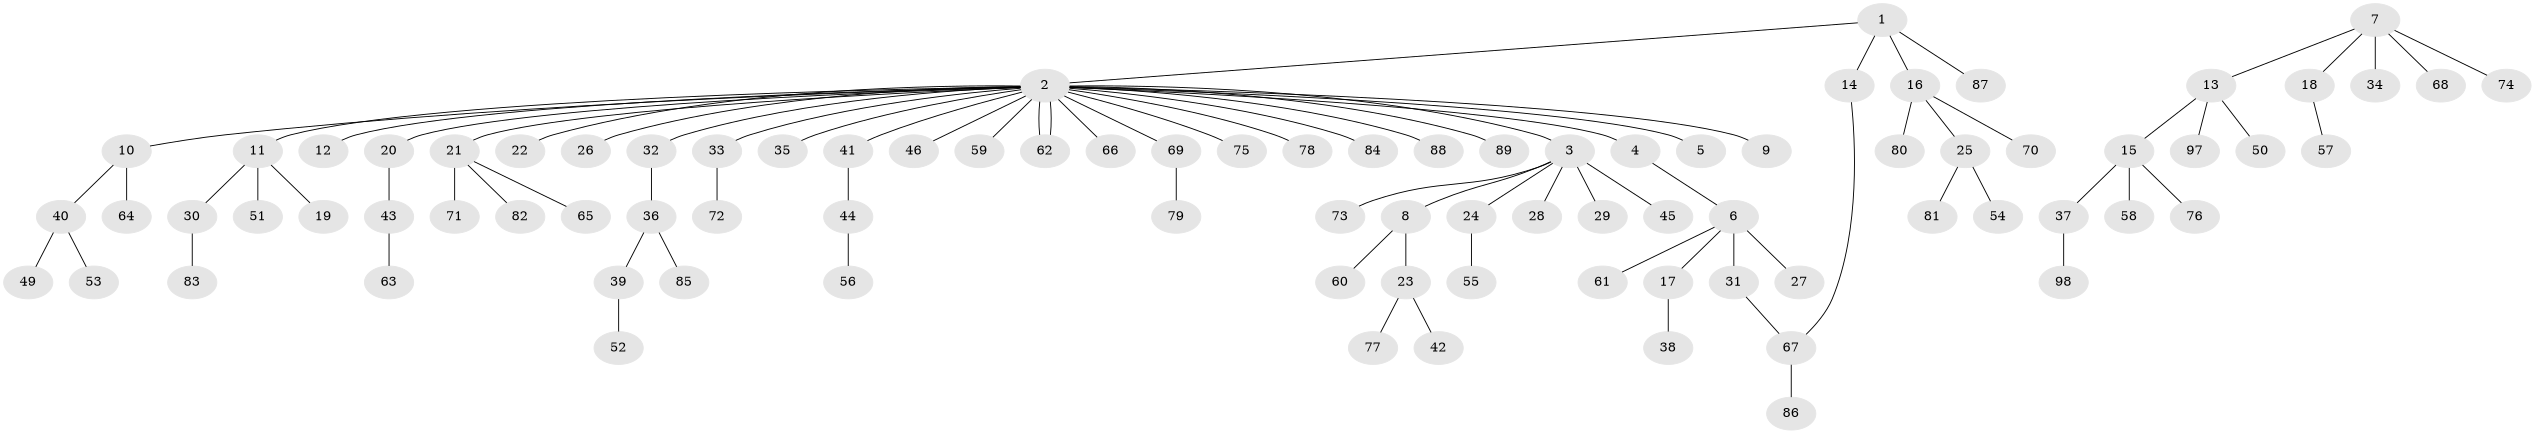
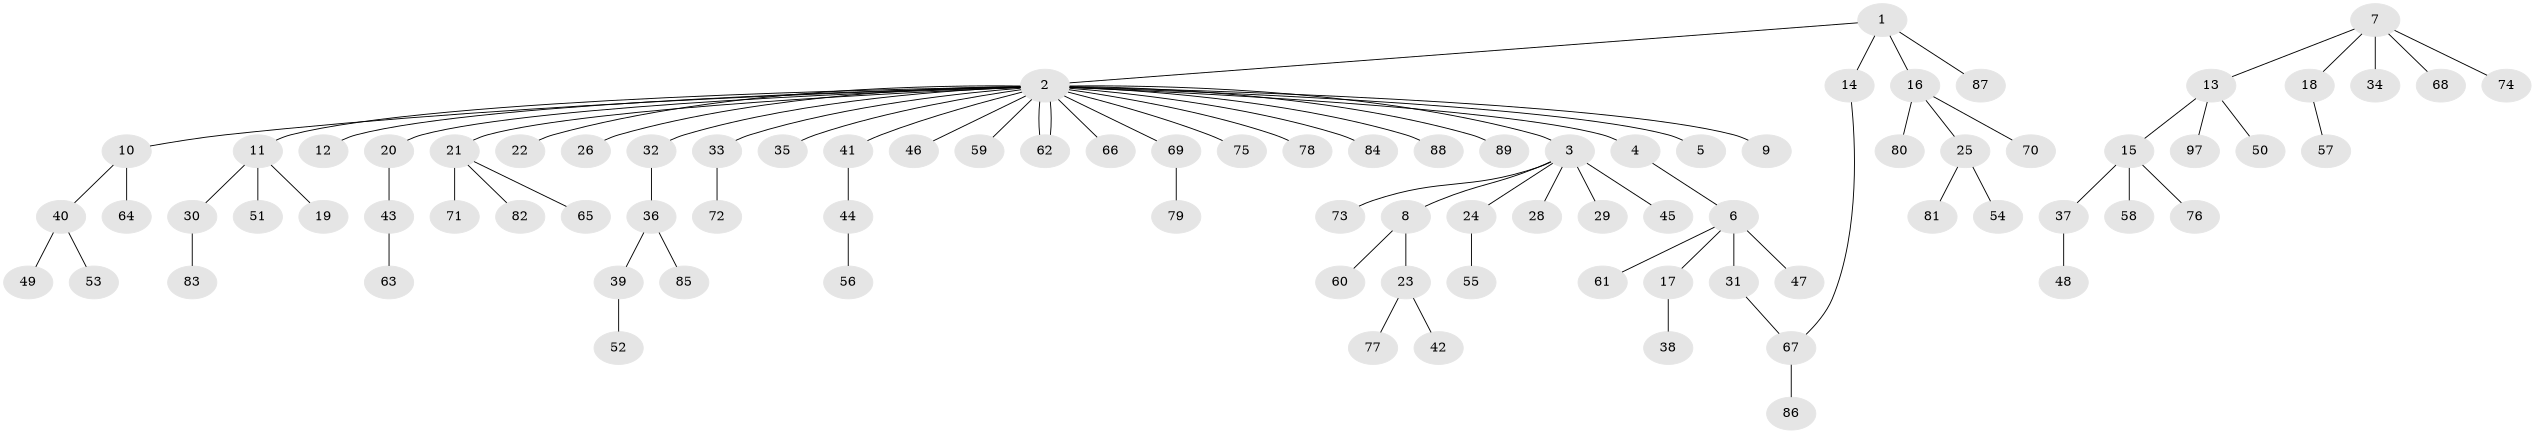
node "27": label "27" -> "47"
node "98": label "98" -> "48"
